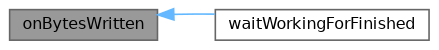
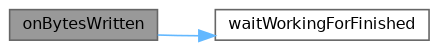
edge "waitWorkingForFinished" -> "onBytesWritten": reversed
